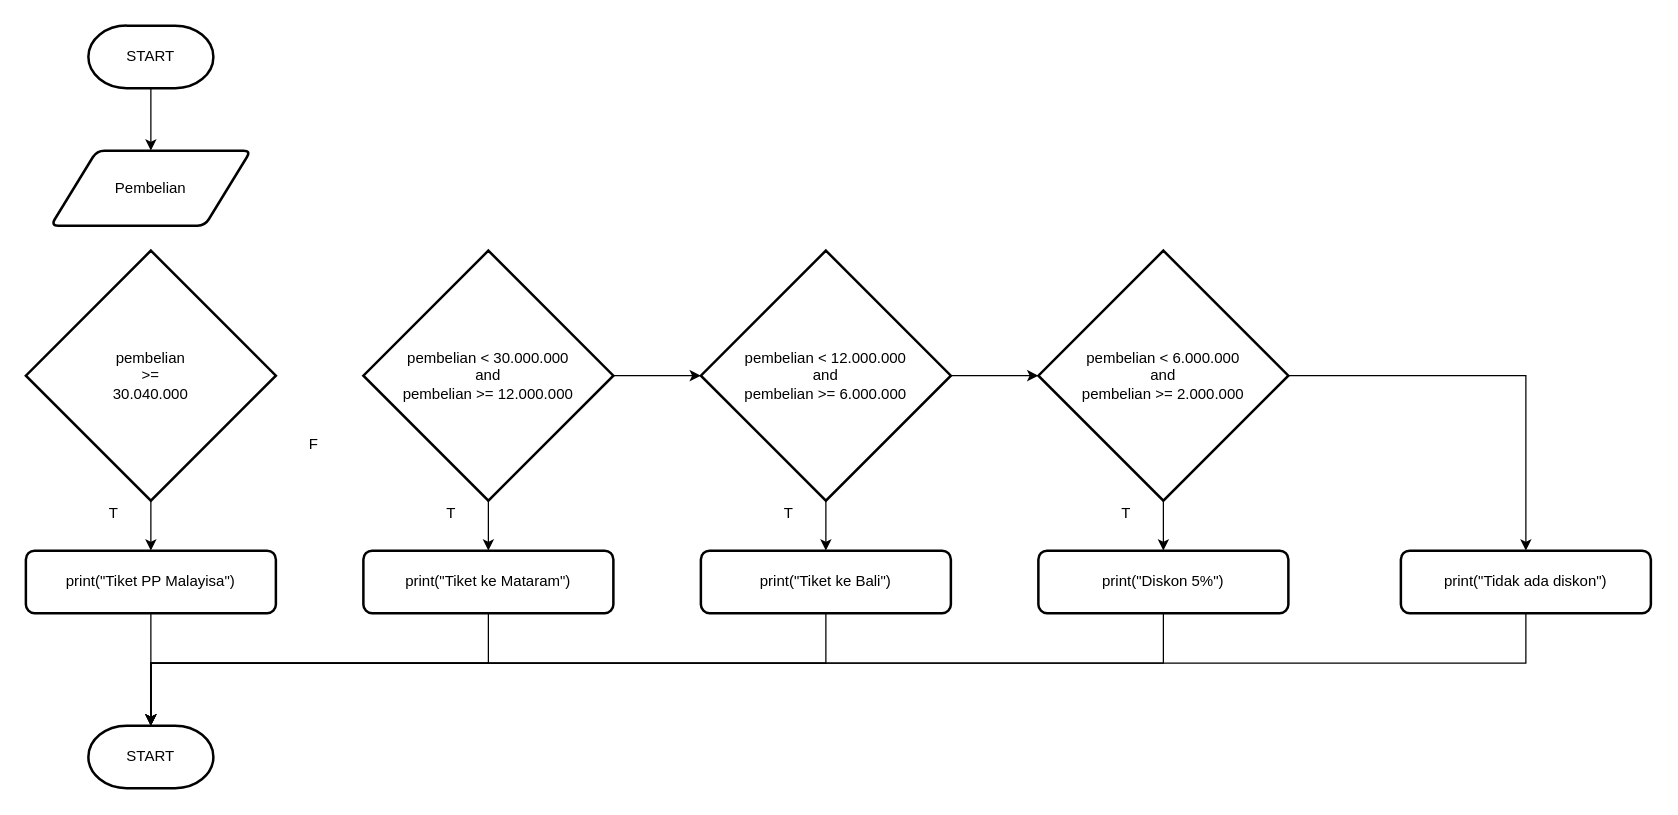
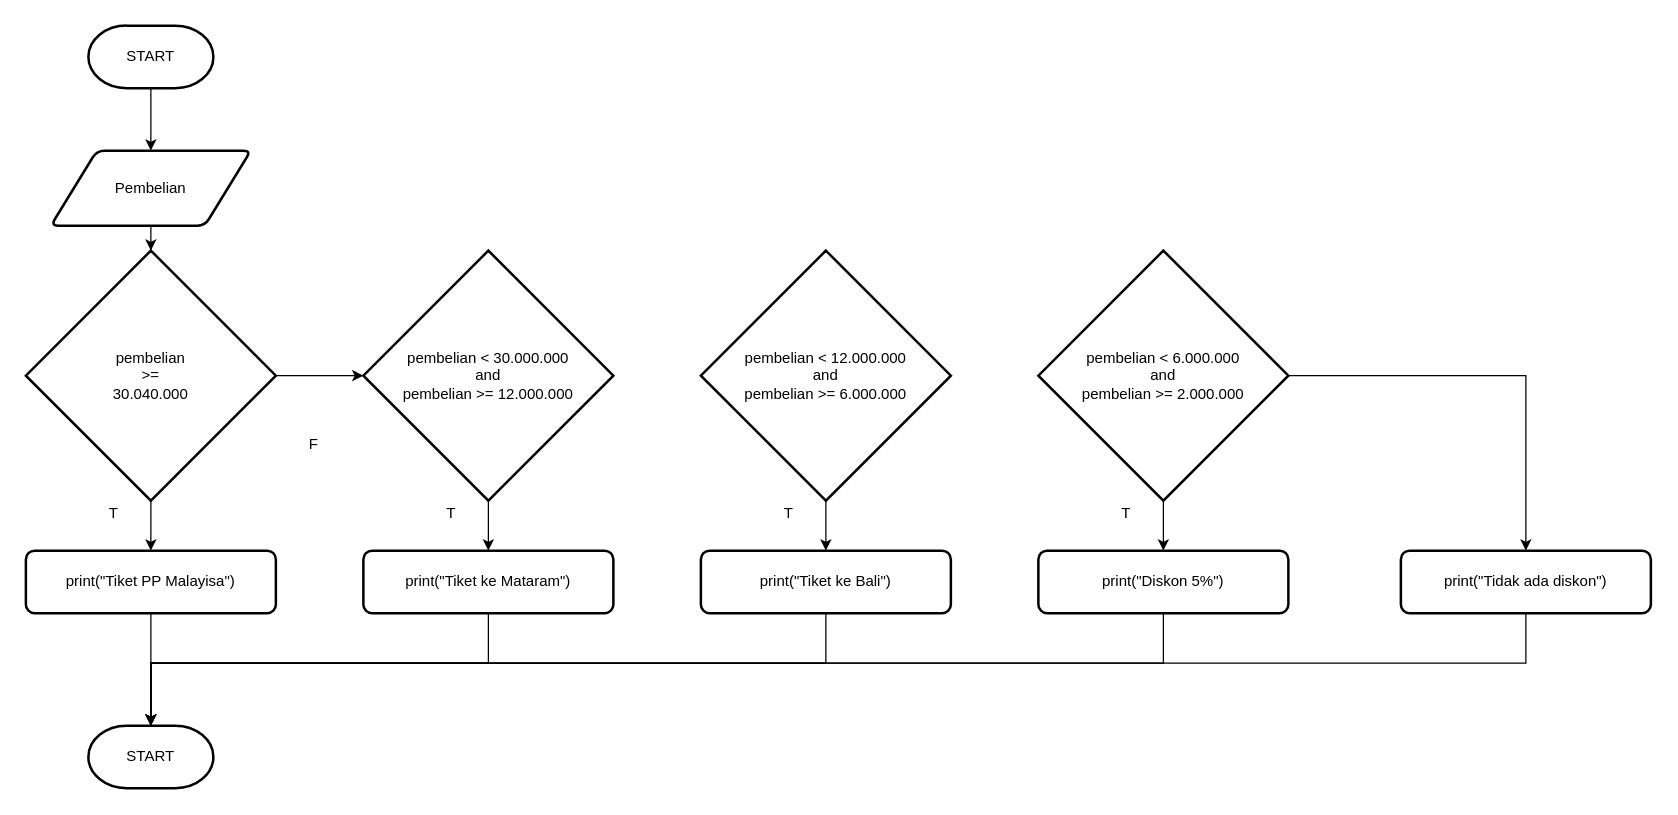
edge "Pembelian" -> "pembelian >= 30.040.000": added
edge "pembelian >= 30.040.000" -> "pembelian < 30.000.000 and pembelian >= 12.000.000": added
edge "pembelian < 30.000.000 and pembelian >= 12.000.000" -> "pembelian < 12.000.000 and pembelian >= 6.000.000": removed
edge "pembelian < 12.000.000 and pembelian >= 6.000.000" -> "pembelian < 6.000.000 and pembelian >= 2.000.000": removed
